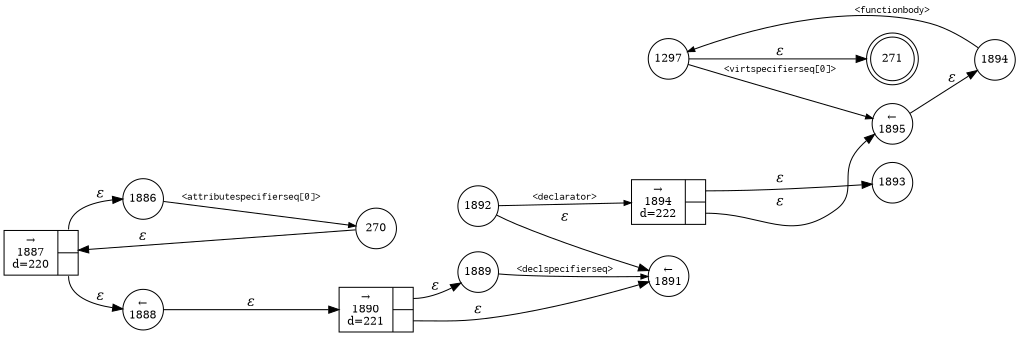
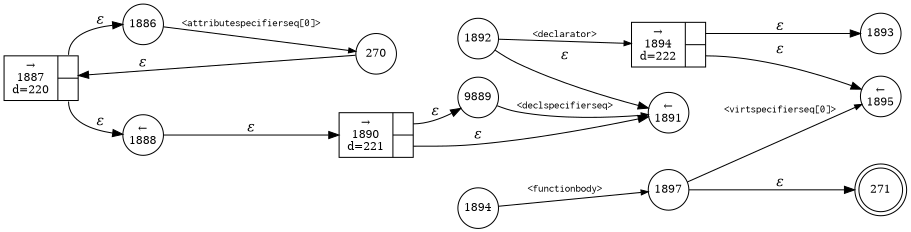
node "1297": label "1297" -> "1897"
edge "← 1895" -> "1894": removed, label "ε"
node "1889": label "1889" -> "9889"
